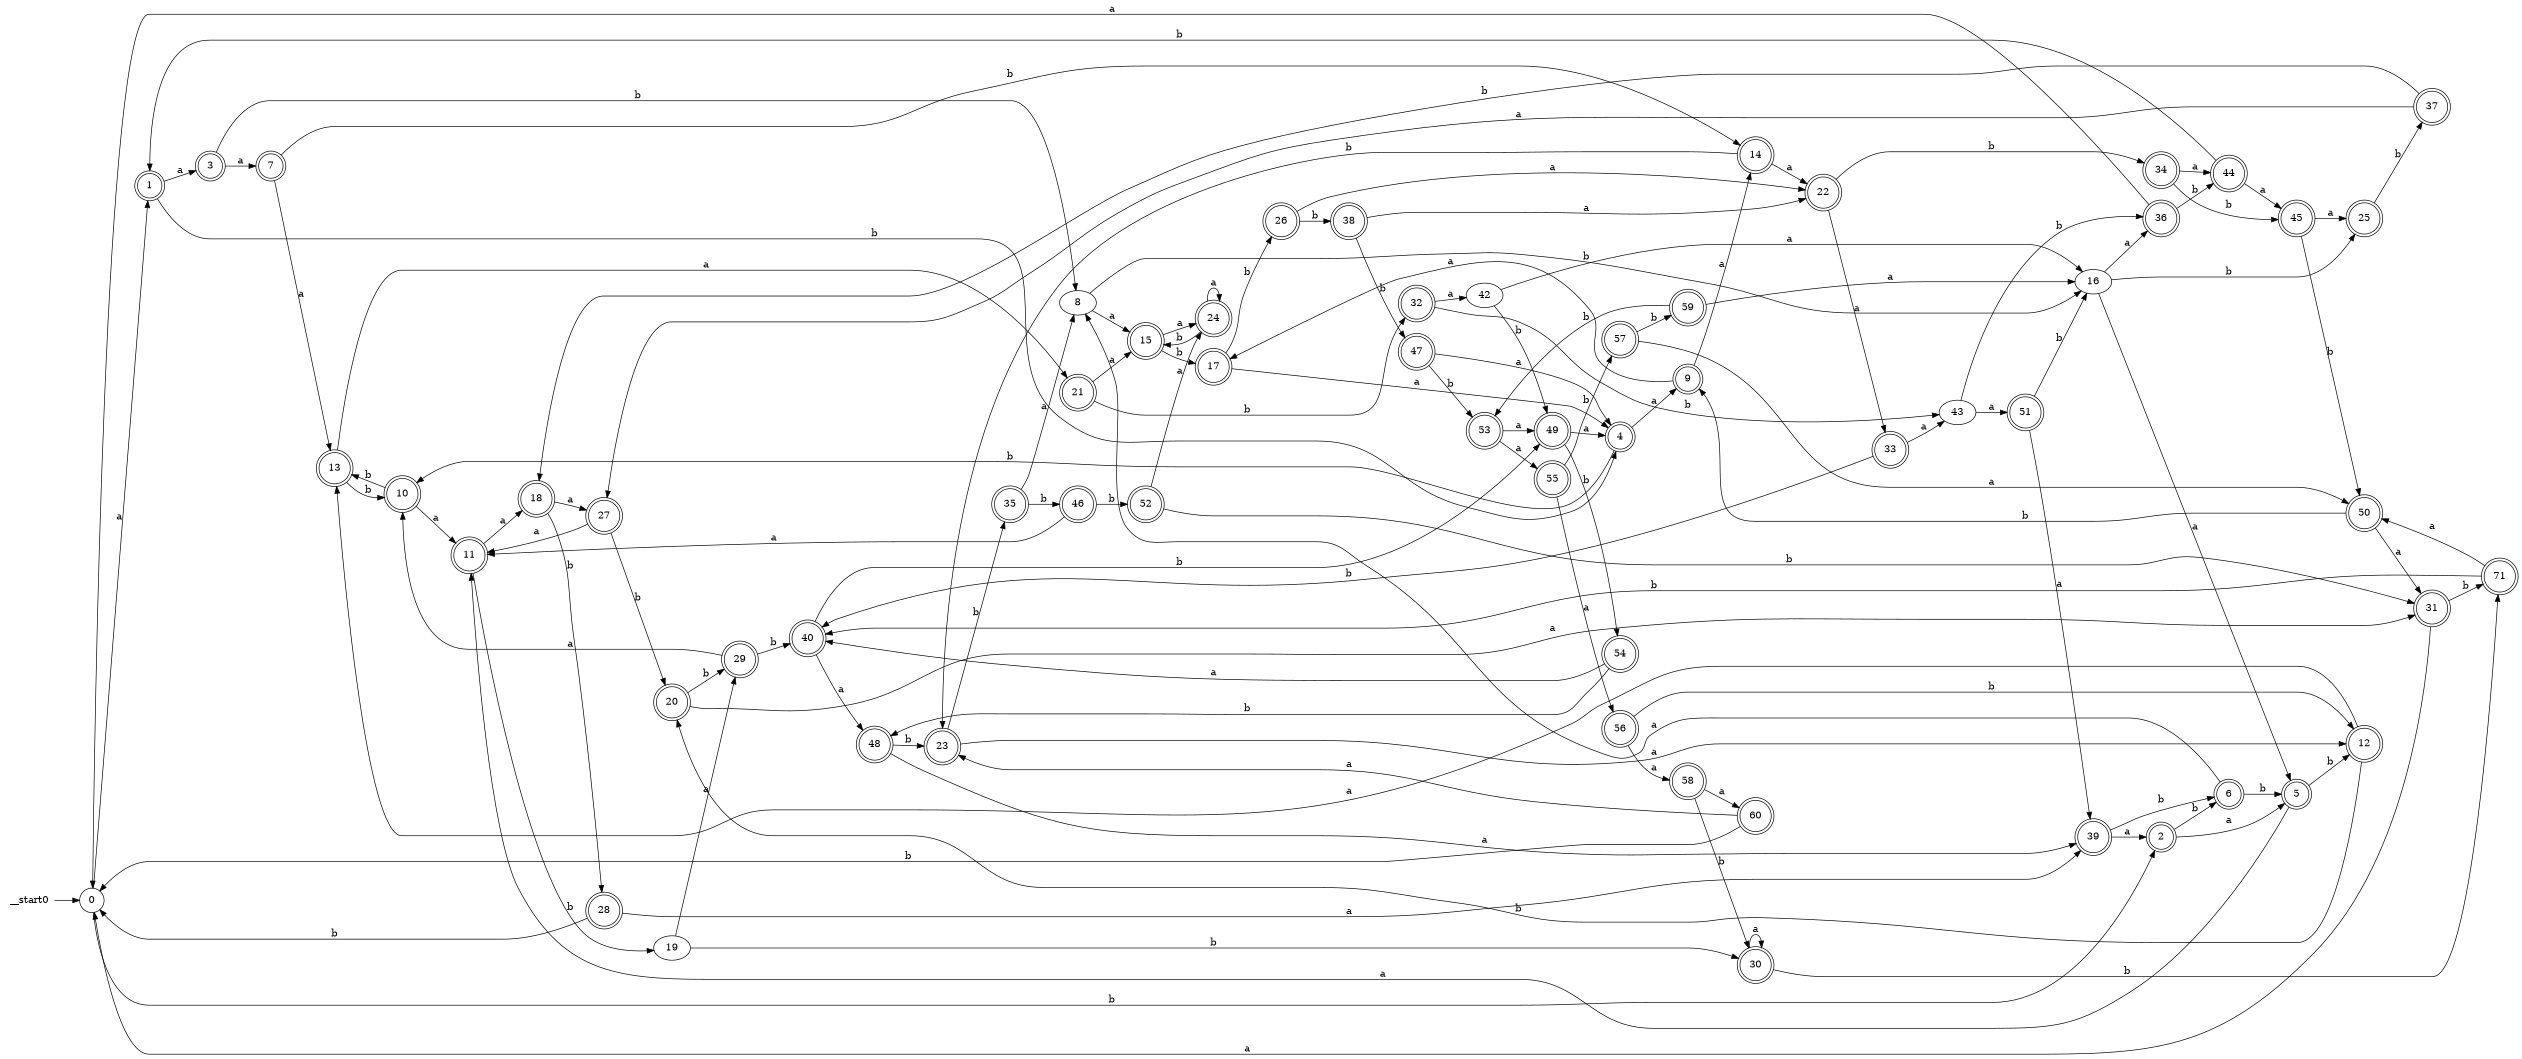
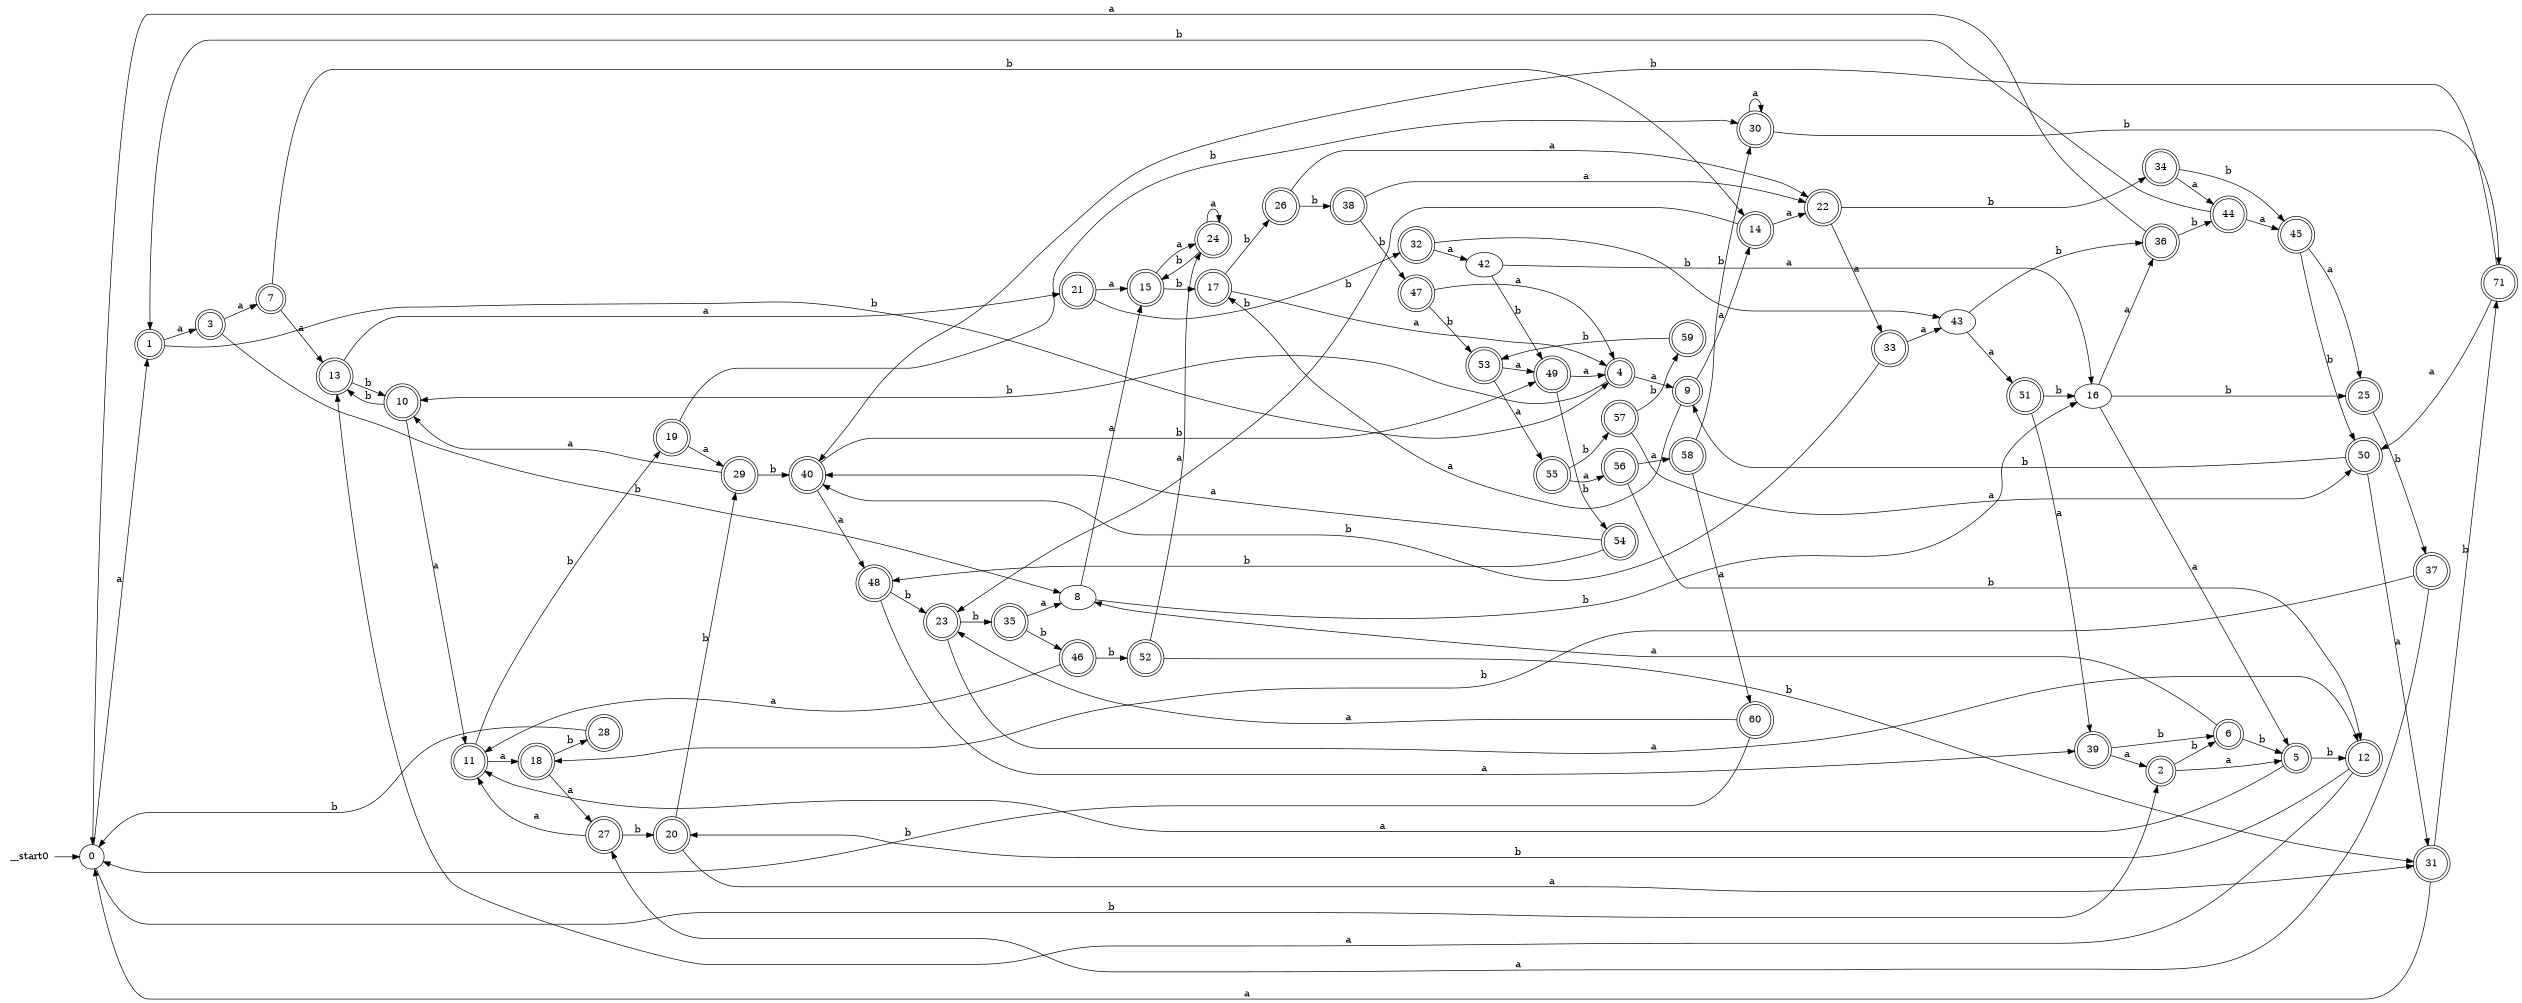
edge "59" -> "16": removed, label "a"
edge "28" -> "39": removed, label "a"
node "19": shape ellipse -> doublecircle
